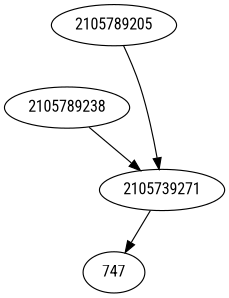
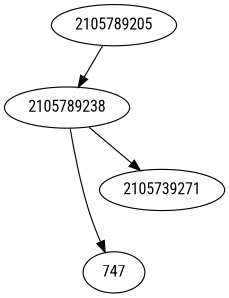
edge "2105789205" -> "2105739271": now "2105789205" -> "2105789238"
edge "2105739271" -> "747": now "2105789238" -> "747"
